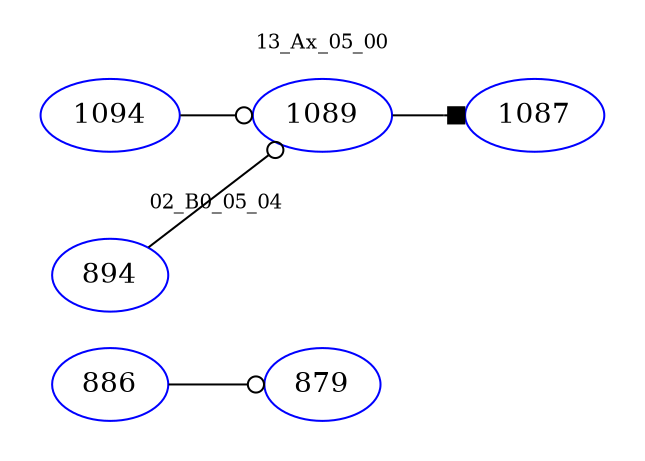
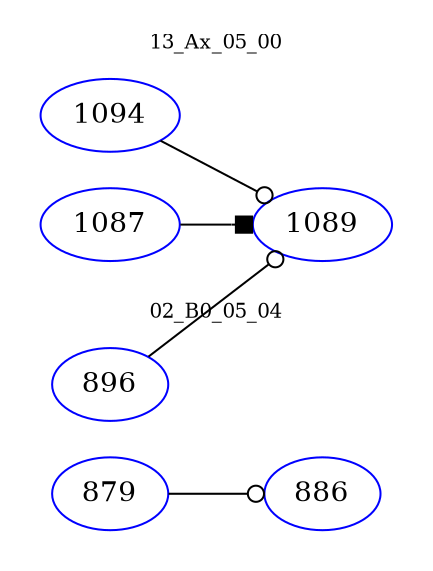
edge "1089" -> "1087": reversed
node "894": label "894" -> "896"
edge "886" -> "879": reversed
